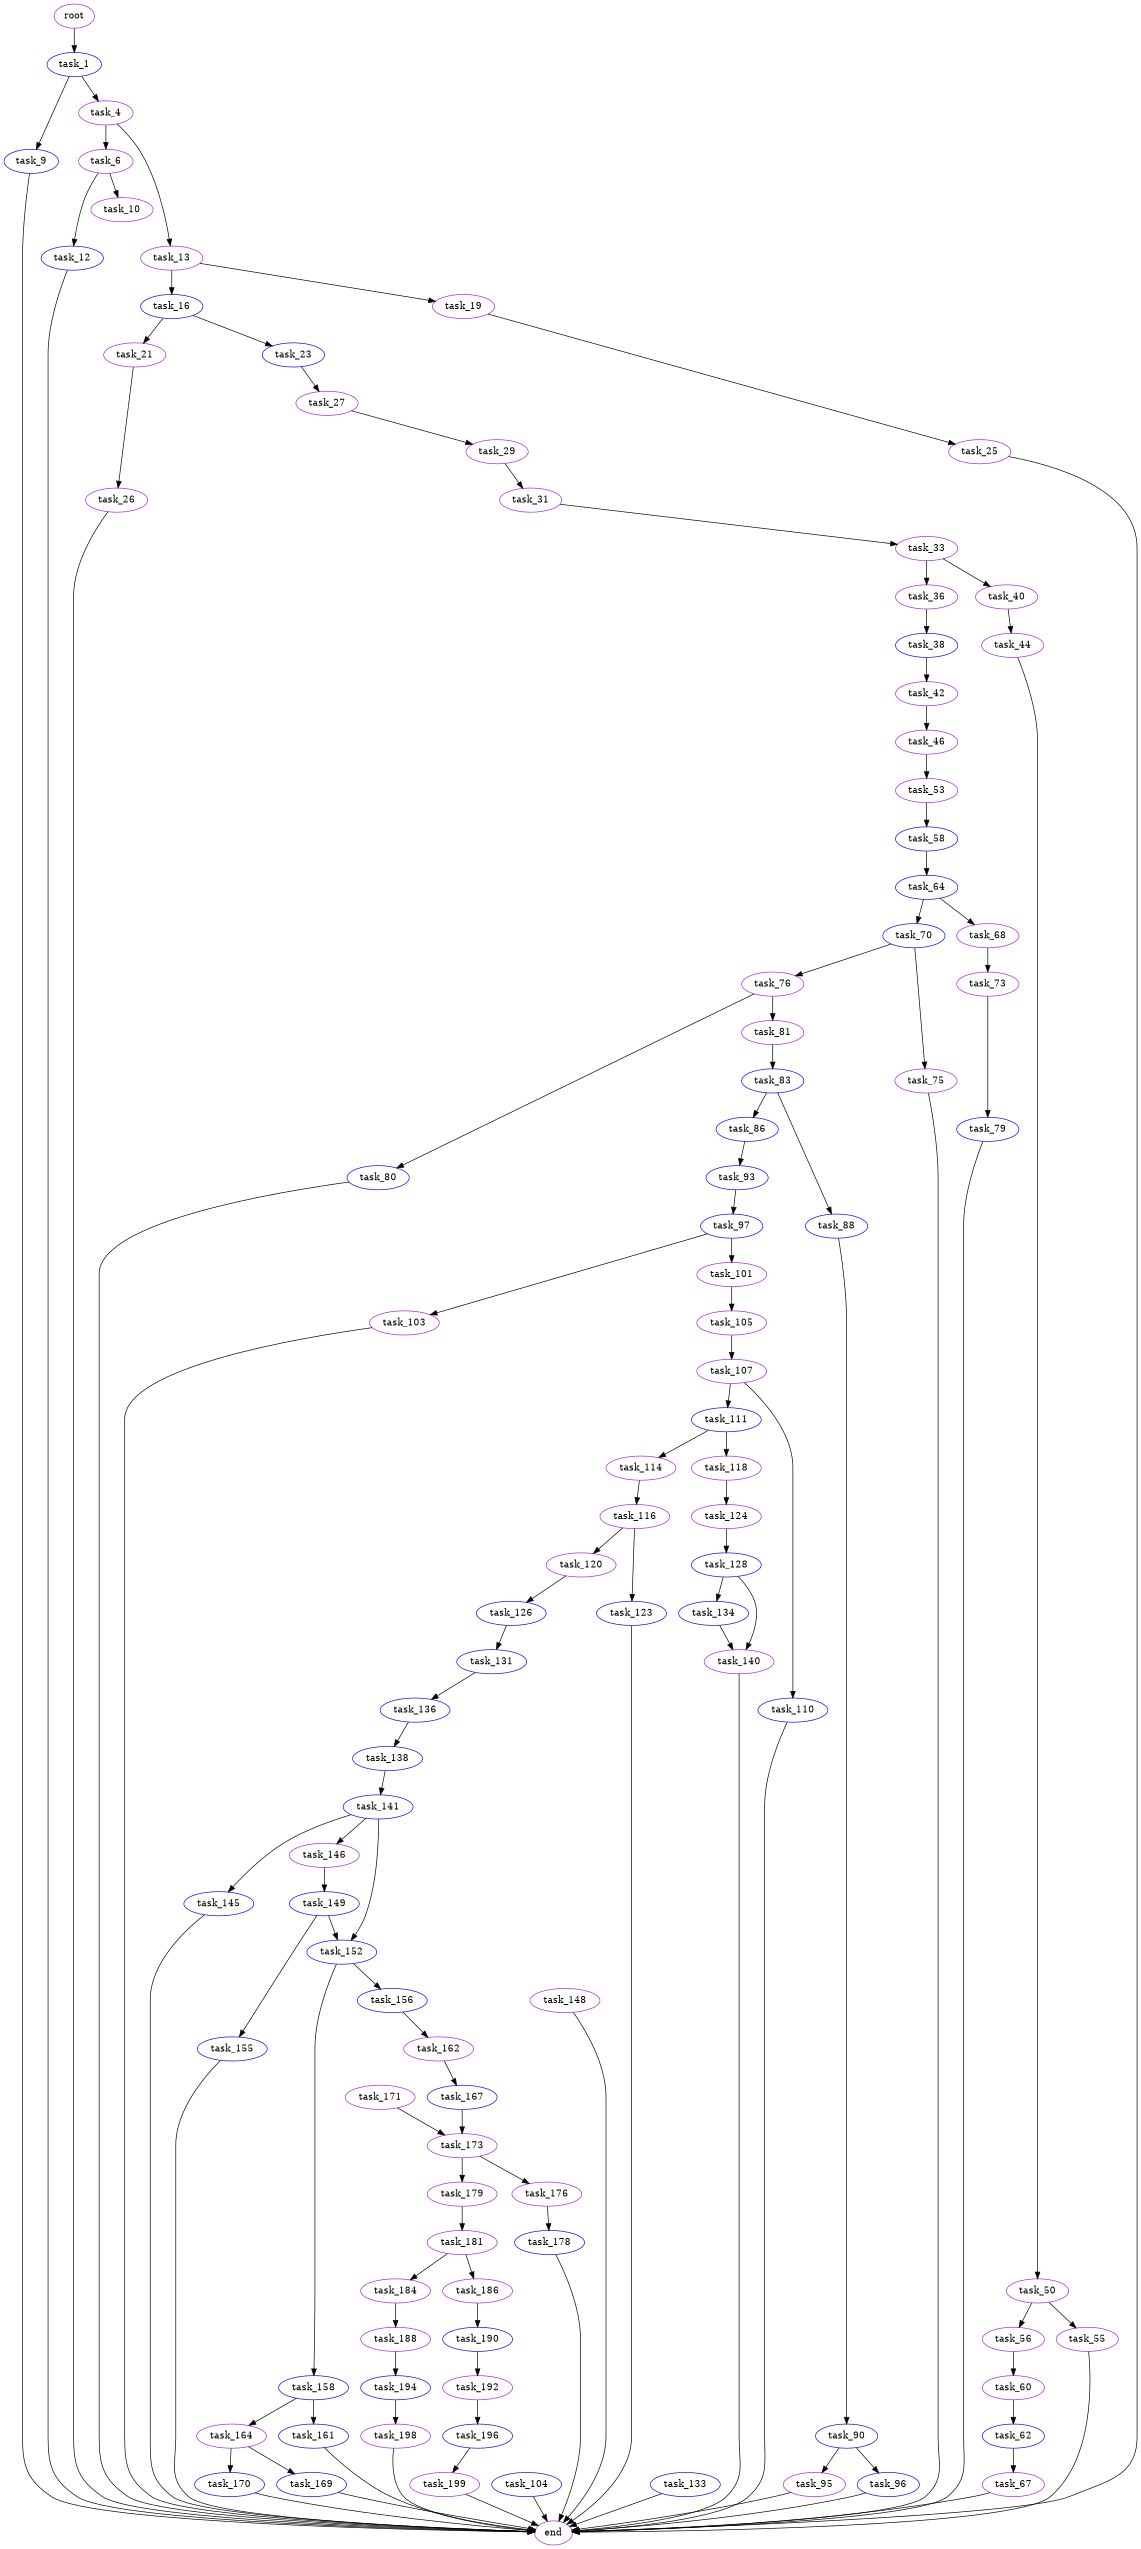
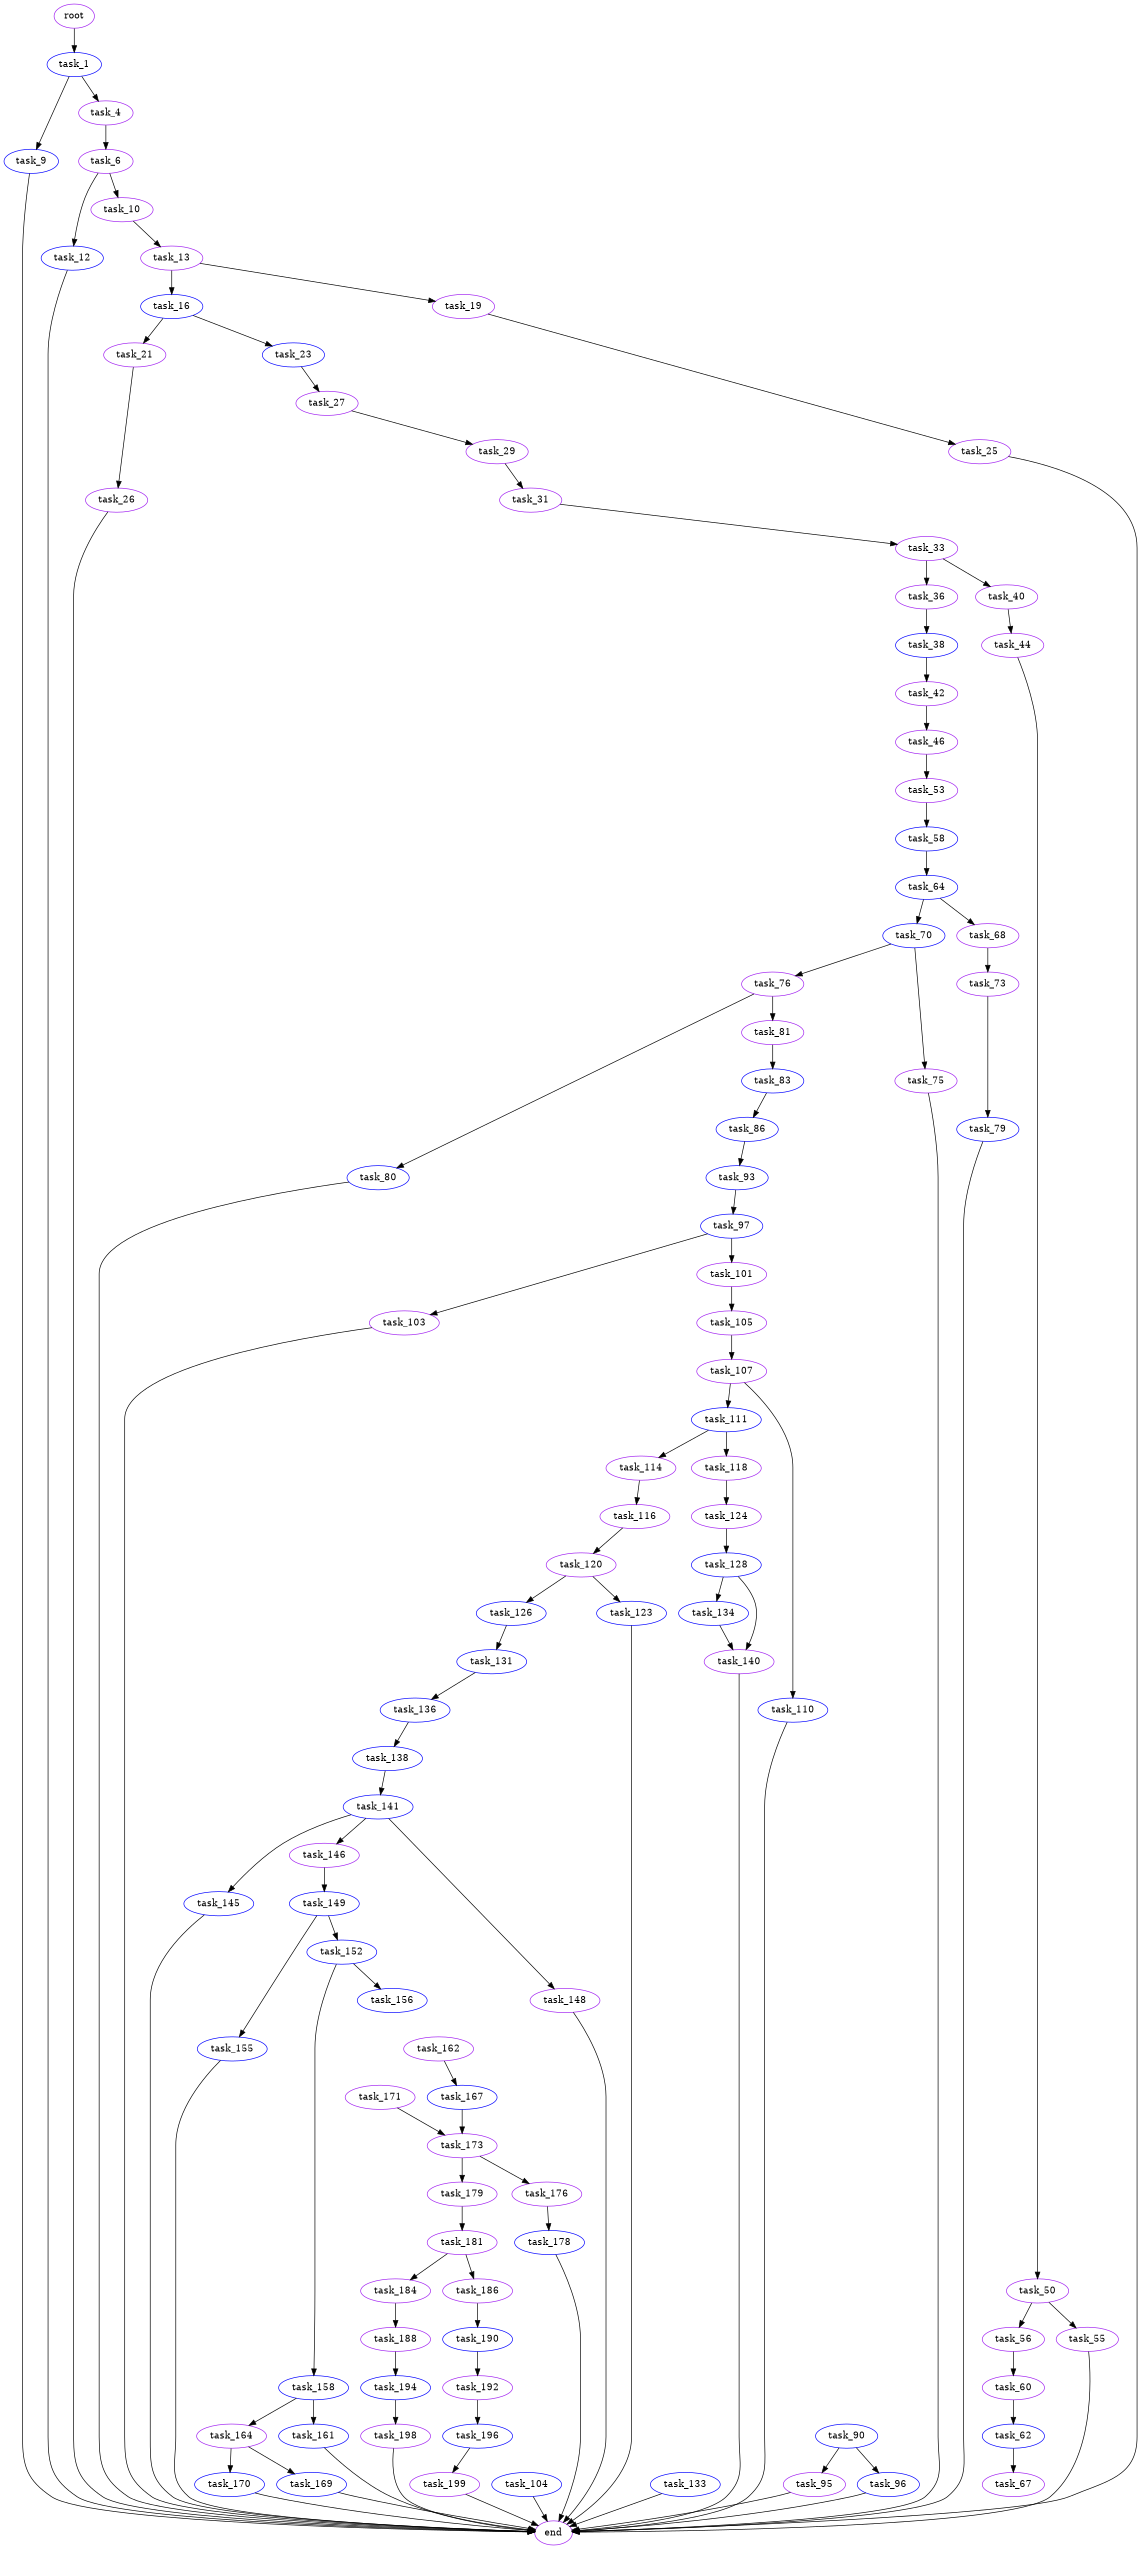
edge "task_4" -> "task_13": now "task_10" -> "task_13"
node "task_88": removed
edge "task_116" -> "task_123": now "task_120" -> "task_123"
edge "task_141" -> "task_152": now "task_141" -> "task_148"
edge "task_156" -> "task_162": removed
edge "task_67" -> "end": removed
